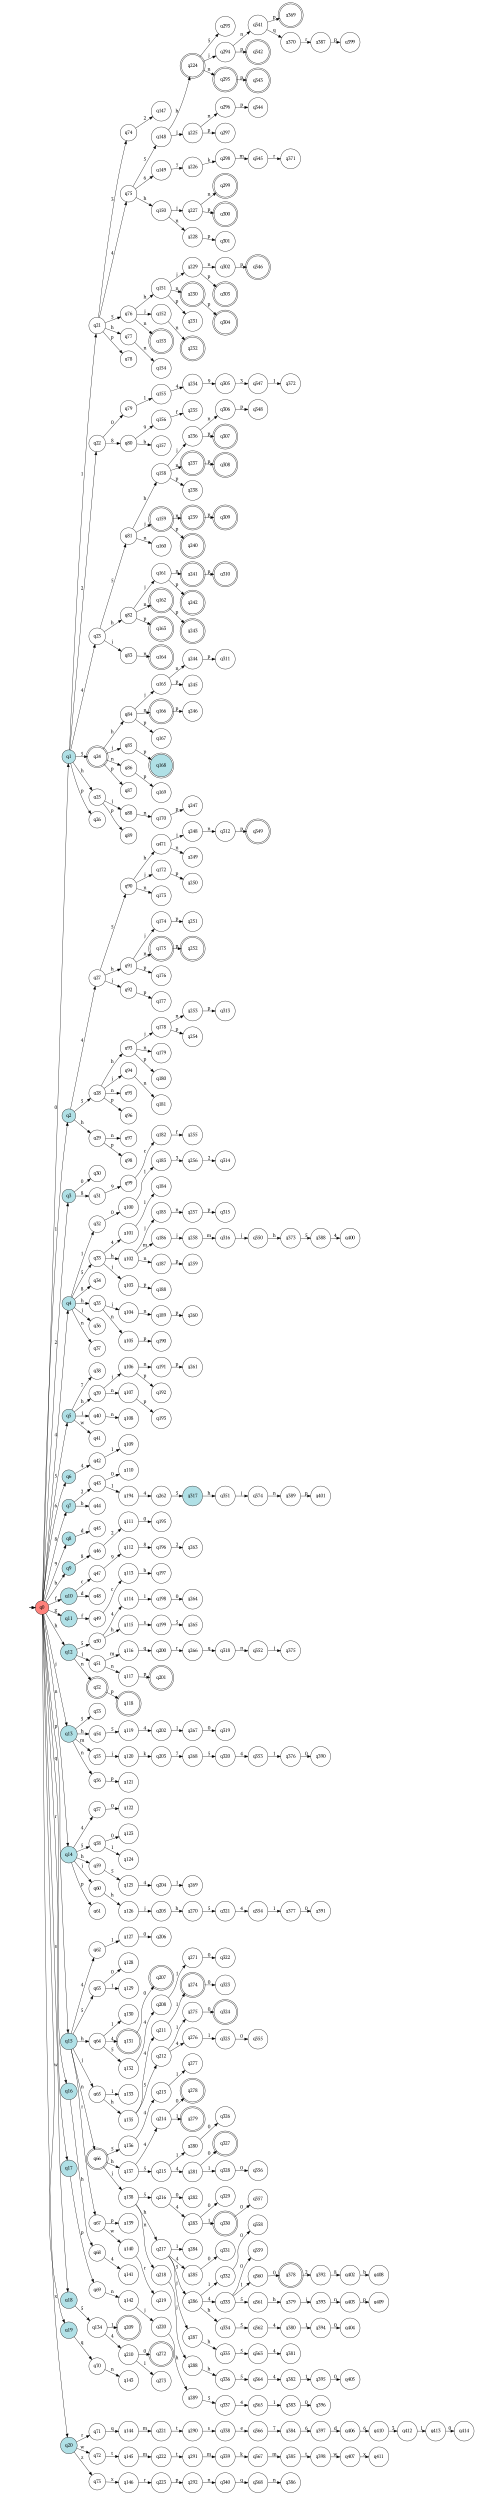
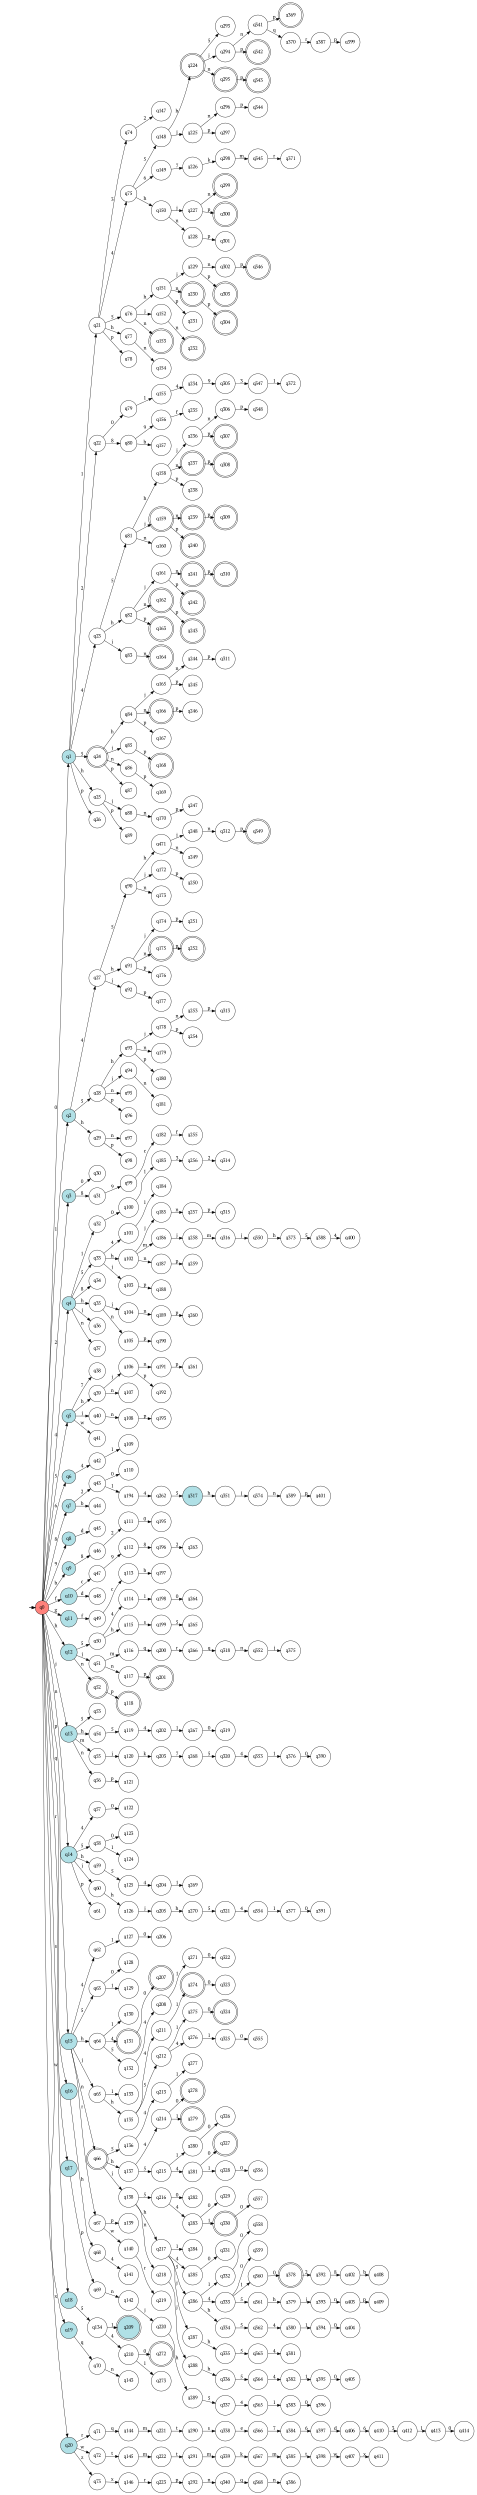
node "q168": fillcolor powderblue -> white
edge "q107" -> "q193": now "q108" -> "q193"
node "q209": fillcolor white -> powderblue
